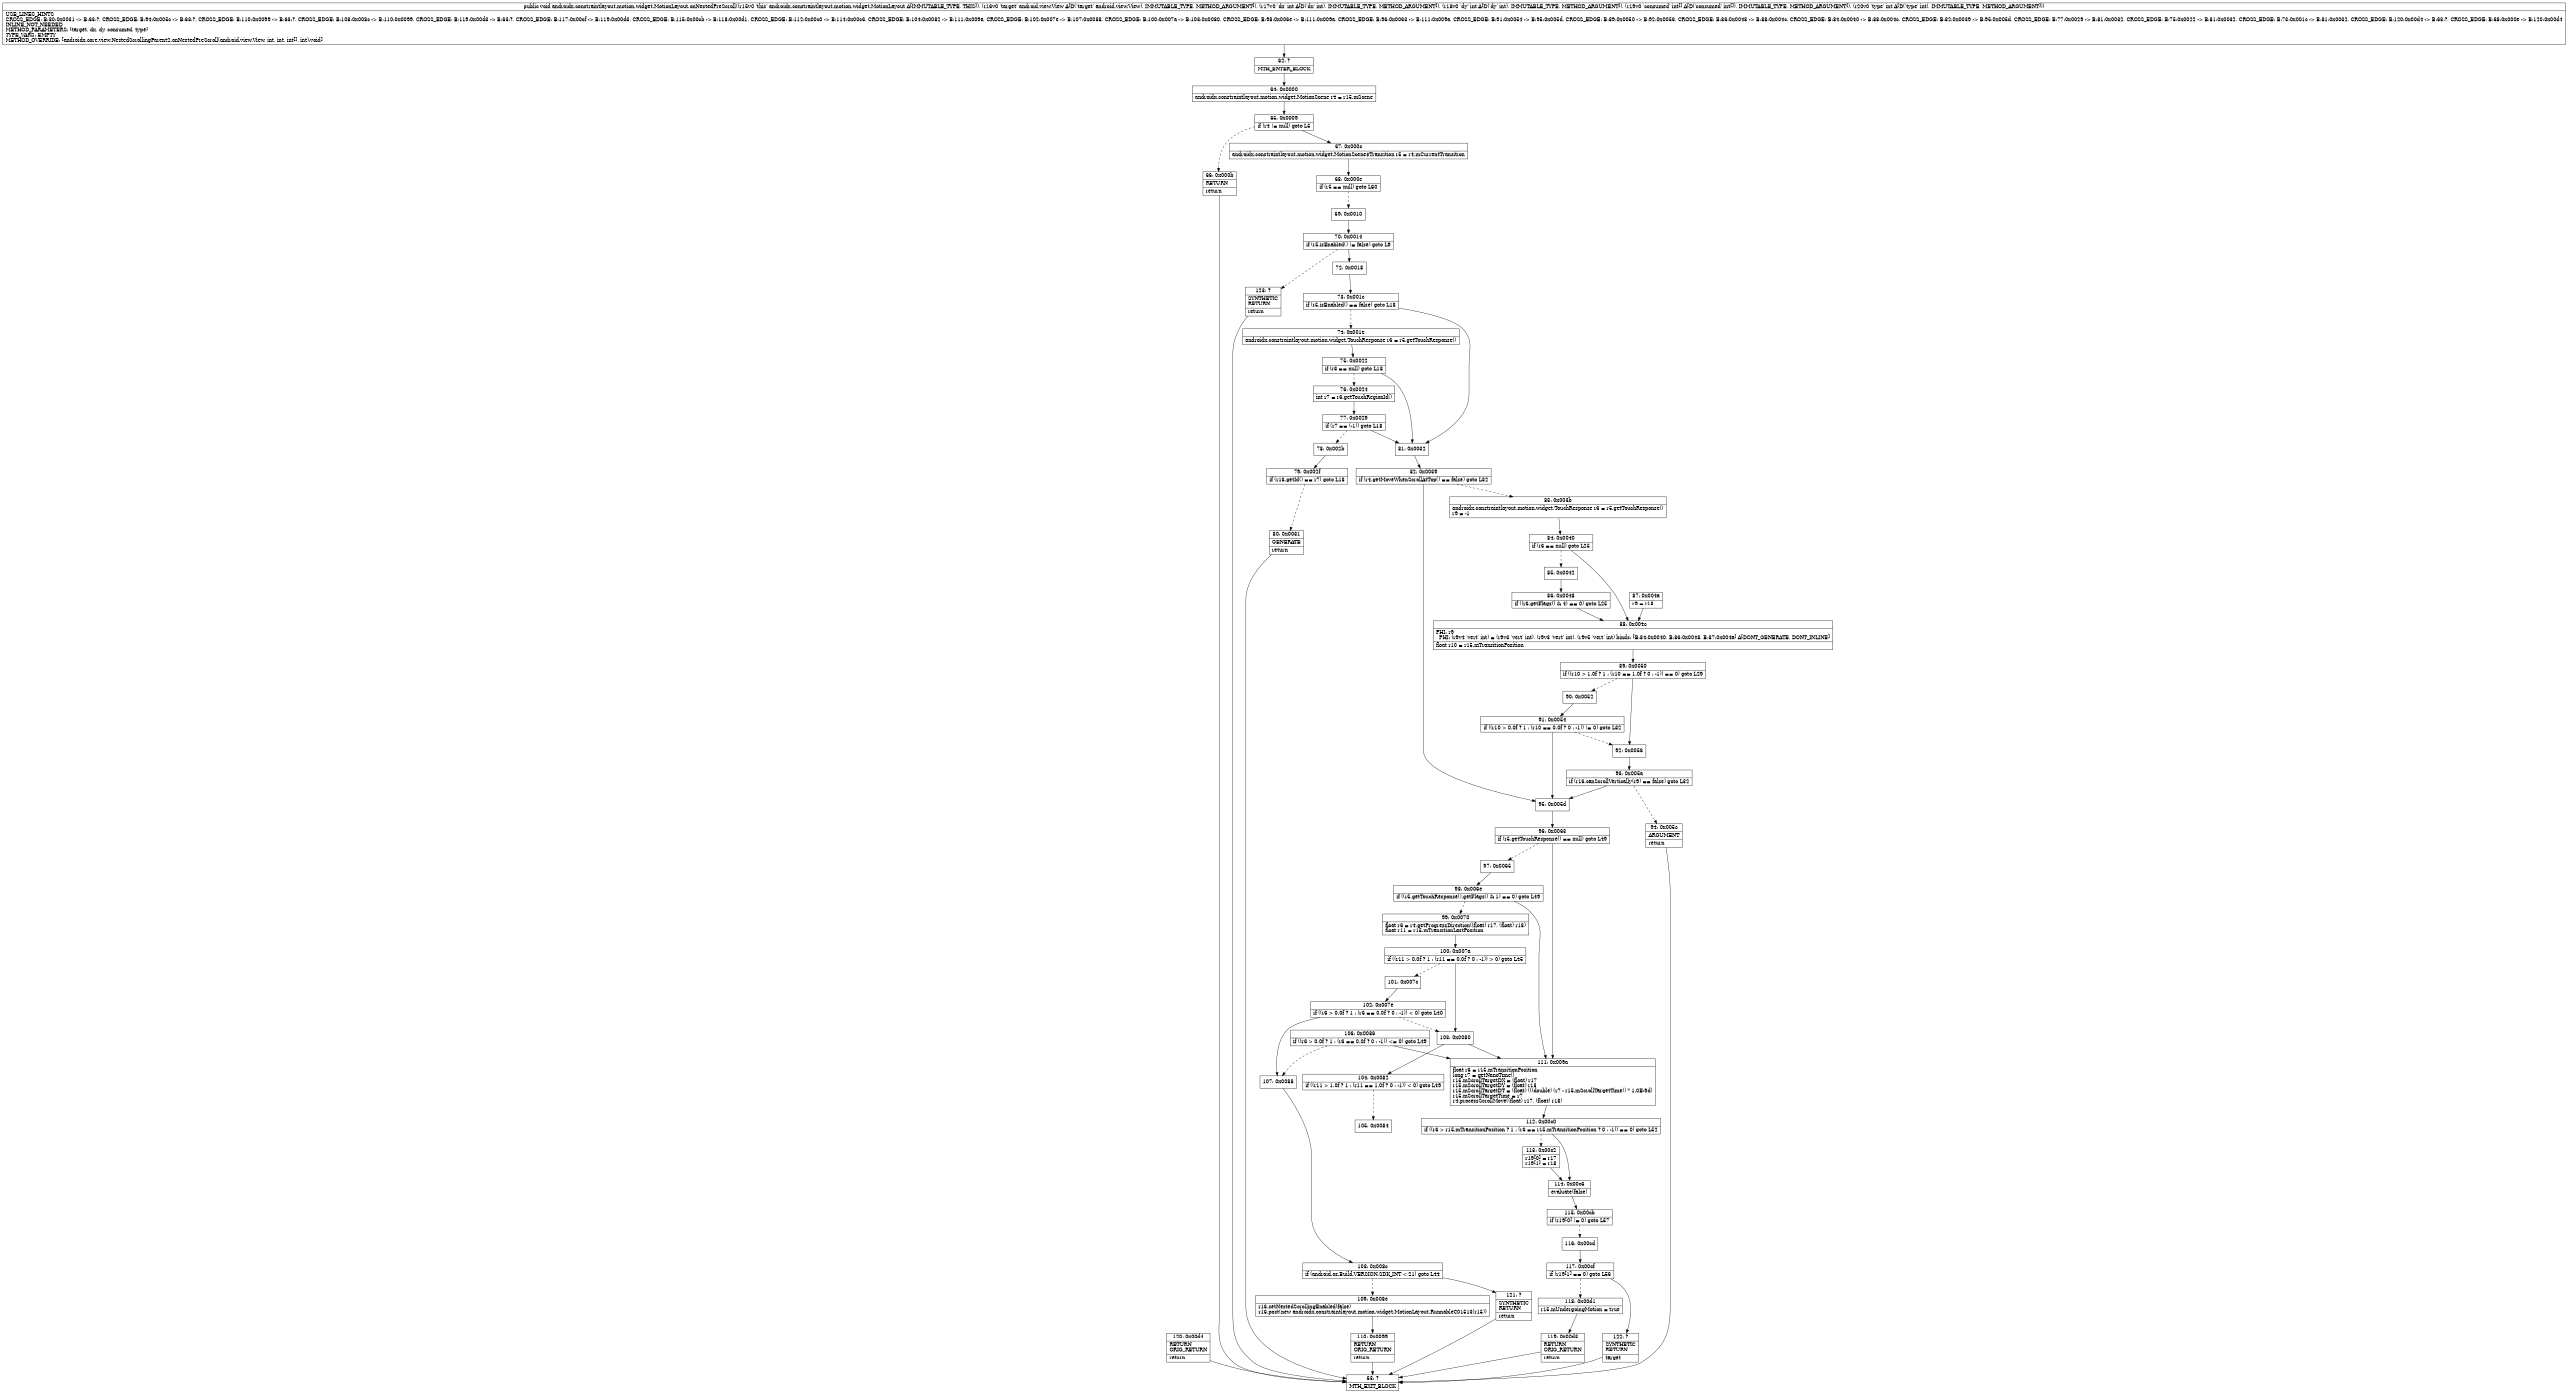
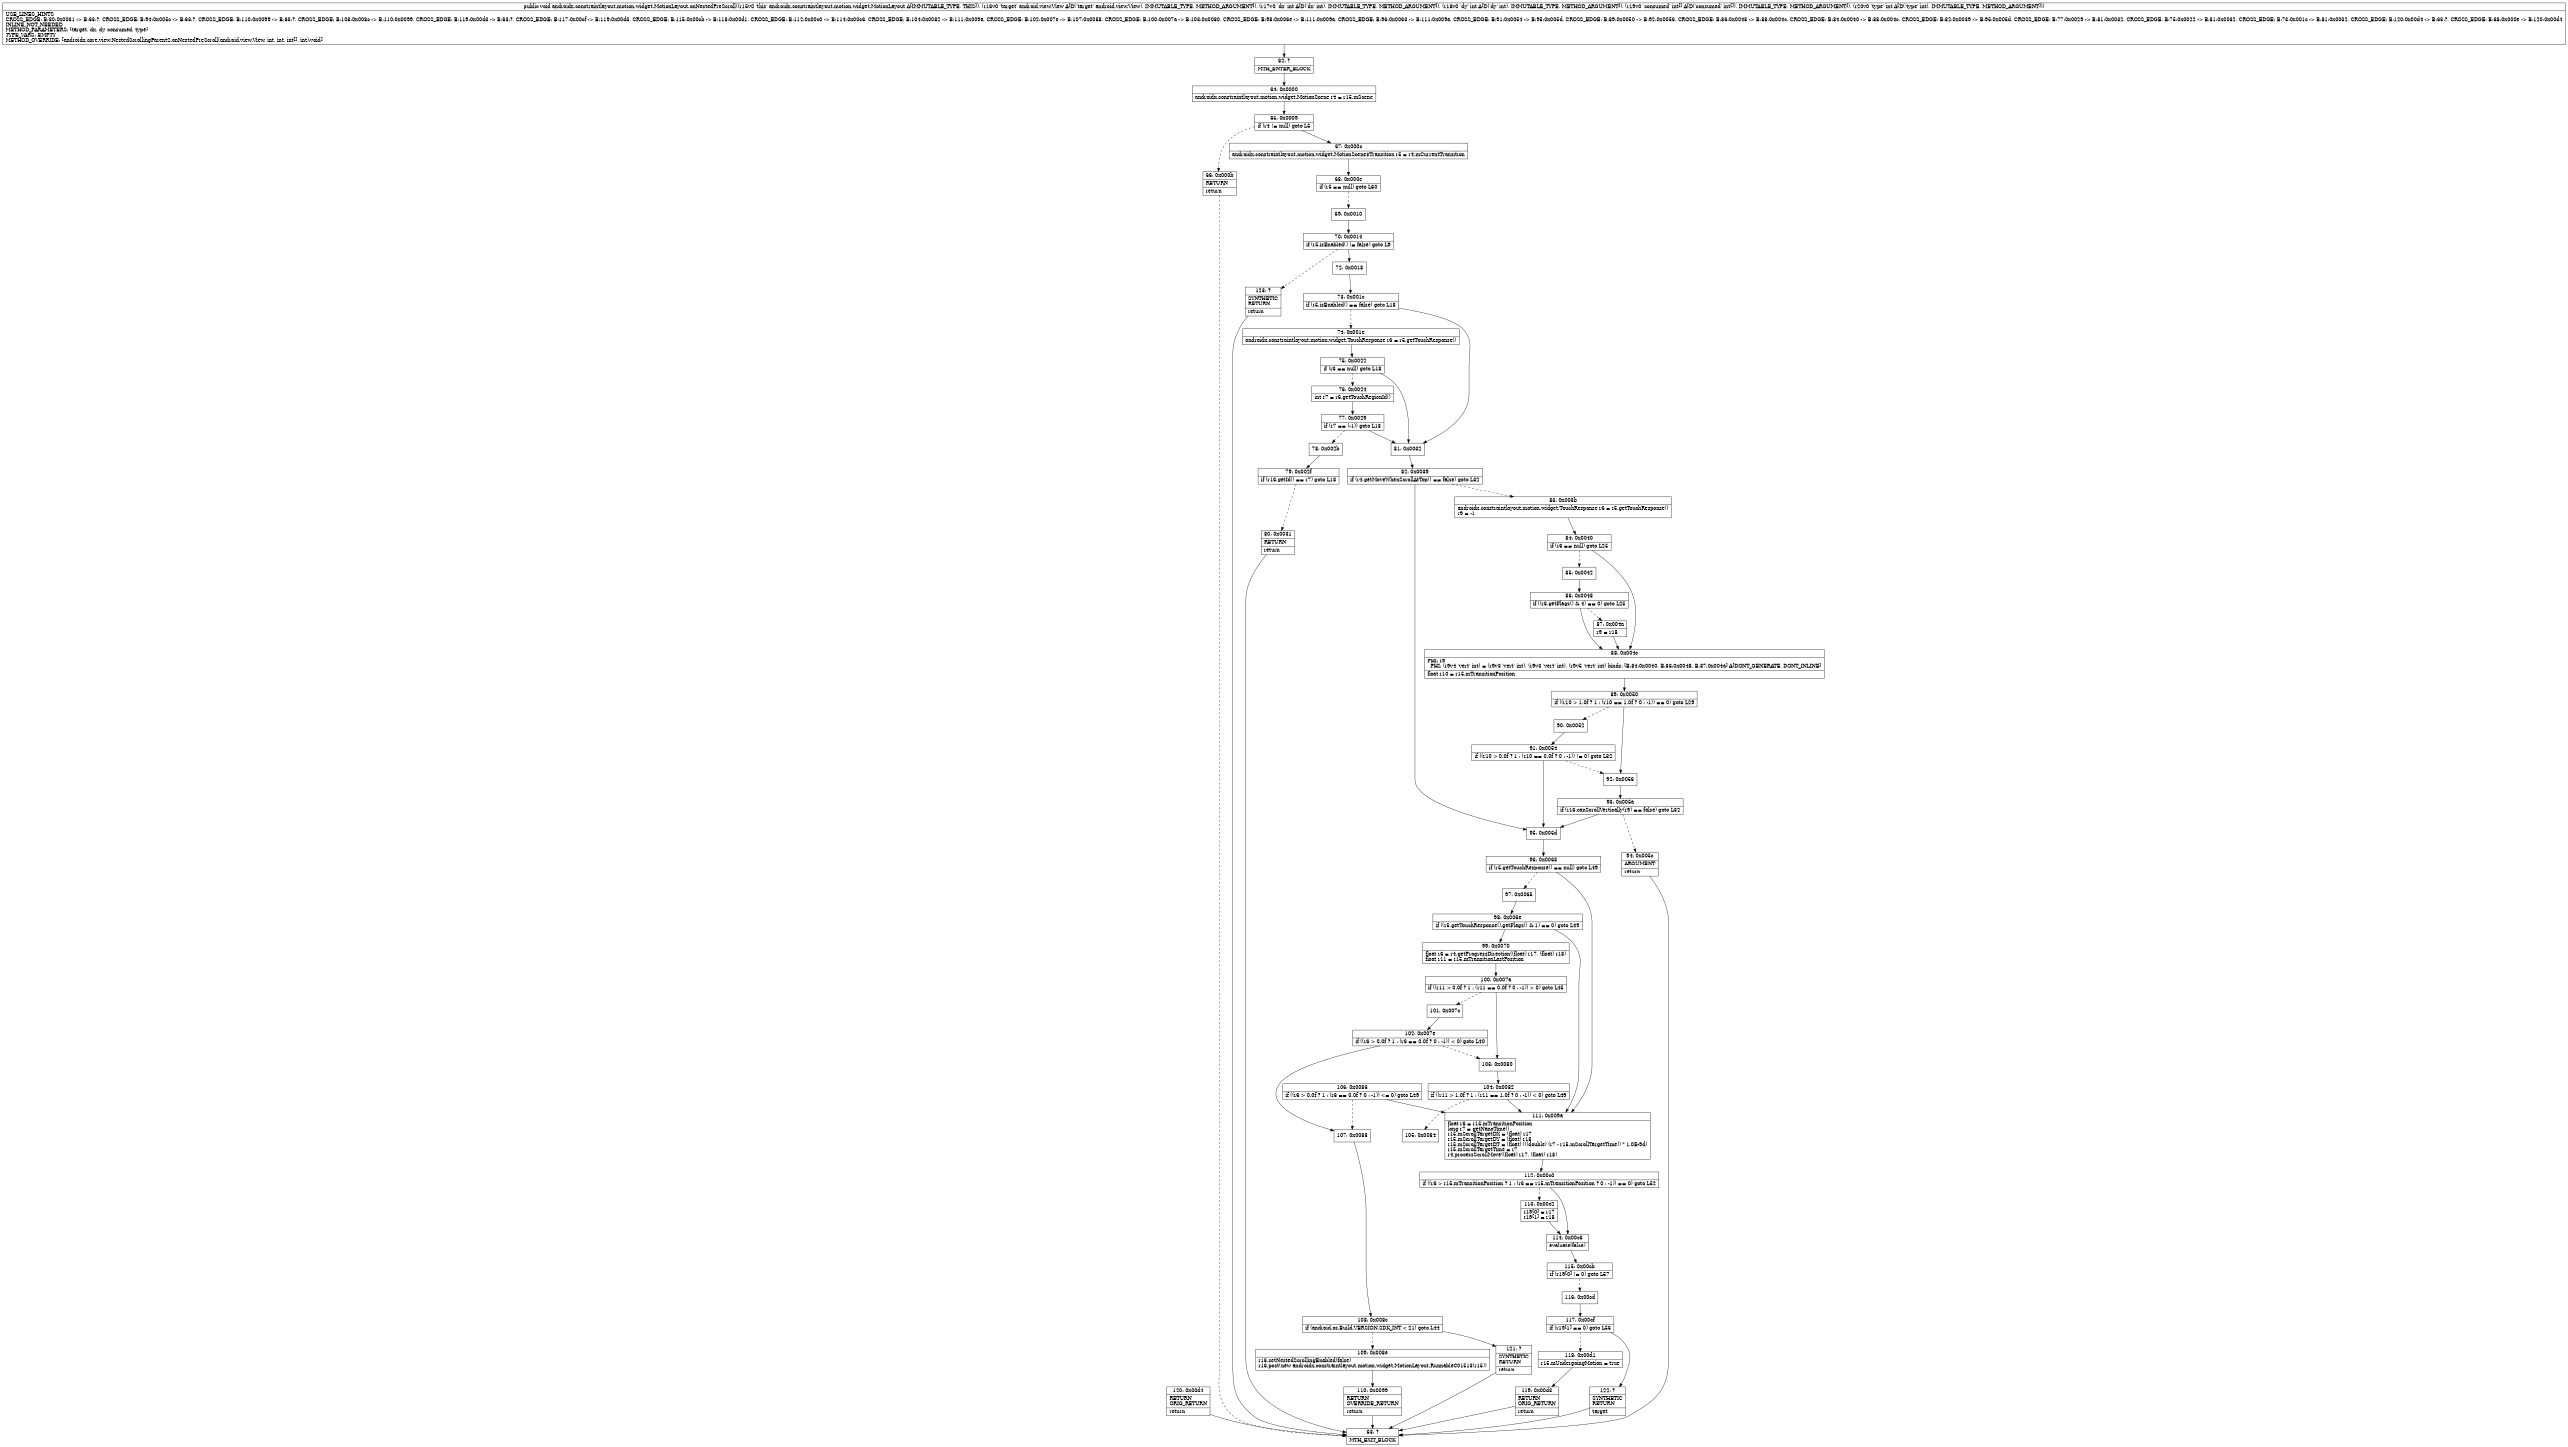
node "80: 0x0031": text "GENERATE" -> "RETURN"
edge "86: 0x0048" -> "87: 0x004a": added
edge "66: 0x000b" -> "63: ?": style solid -> dashed
edge "98: 0x006e" -> "99: 0x0070": style dashed -> solid
edge "103: 0x0080" -> "111: 0x009a": now "104: 0x0082" -> "111: 0x009a"
node "110: 0x0099": text "ORIG_RETURN" -> "OVERRIDE_RETURN"
